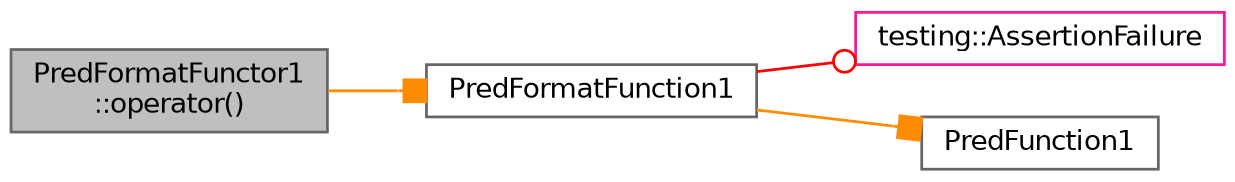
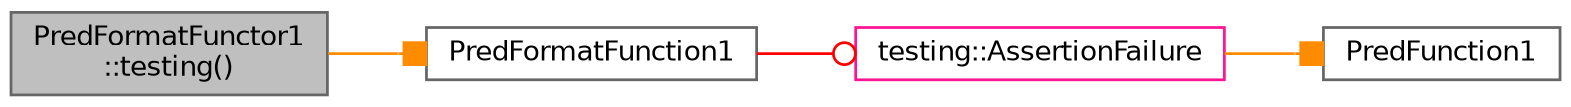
node "PredFormatFunctor1 ::operator()": label "PredFormatFunctor1 ::operator()" -> "PredFormatFunctor1 ::testing()"
edge "PredFormatFunction1" -> "PredFunction1": now "testing::AssertionFailure" -> "PredFunction1"
